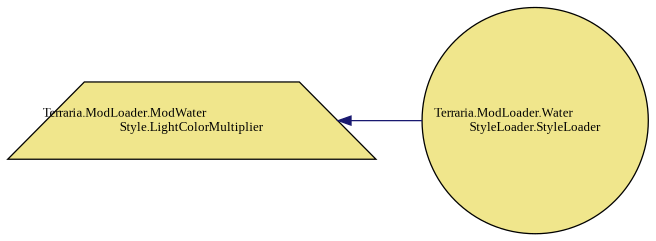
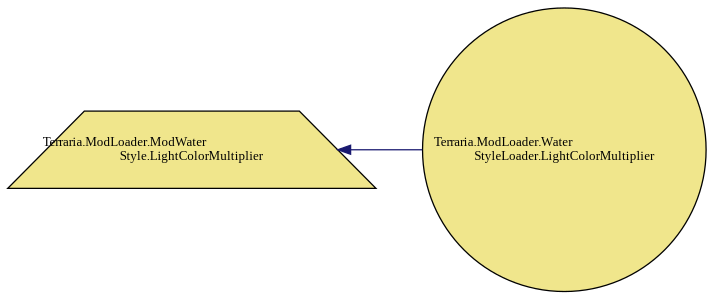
node "Terraria.ModLoader.Water StyleLoader.StyleLoader": label "Terraria.ModLoader.Water StyleLoader.StyleLoader" -> "Terraria.ModLoader.Water StyleLoader.LightColorMultiplier"
